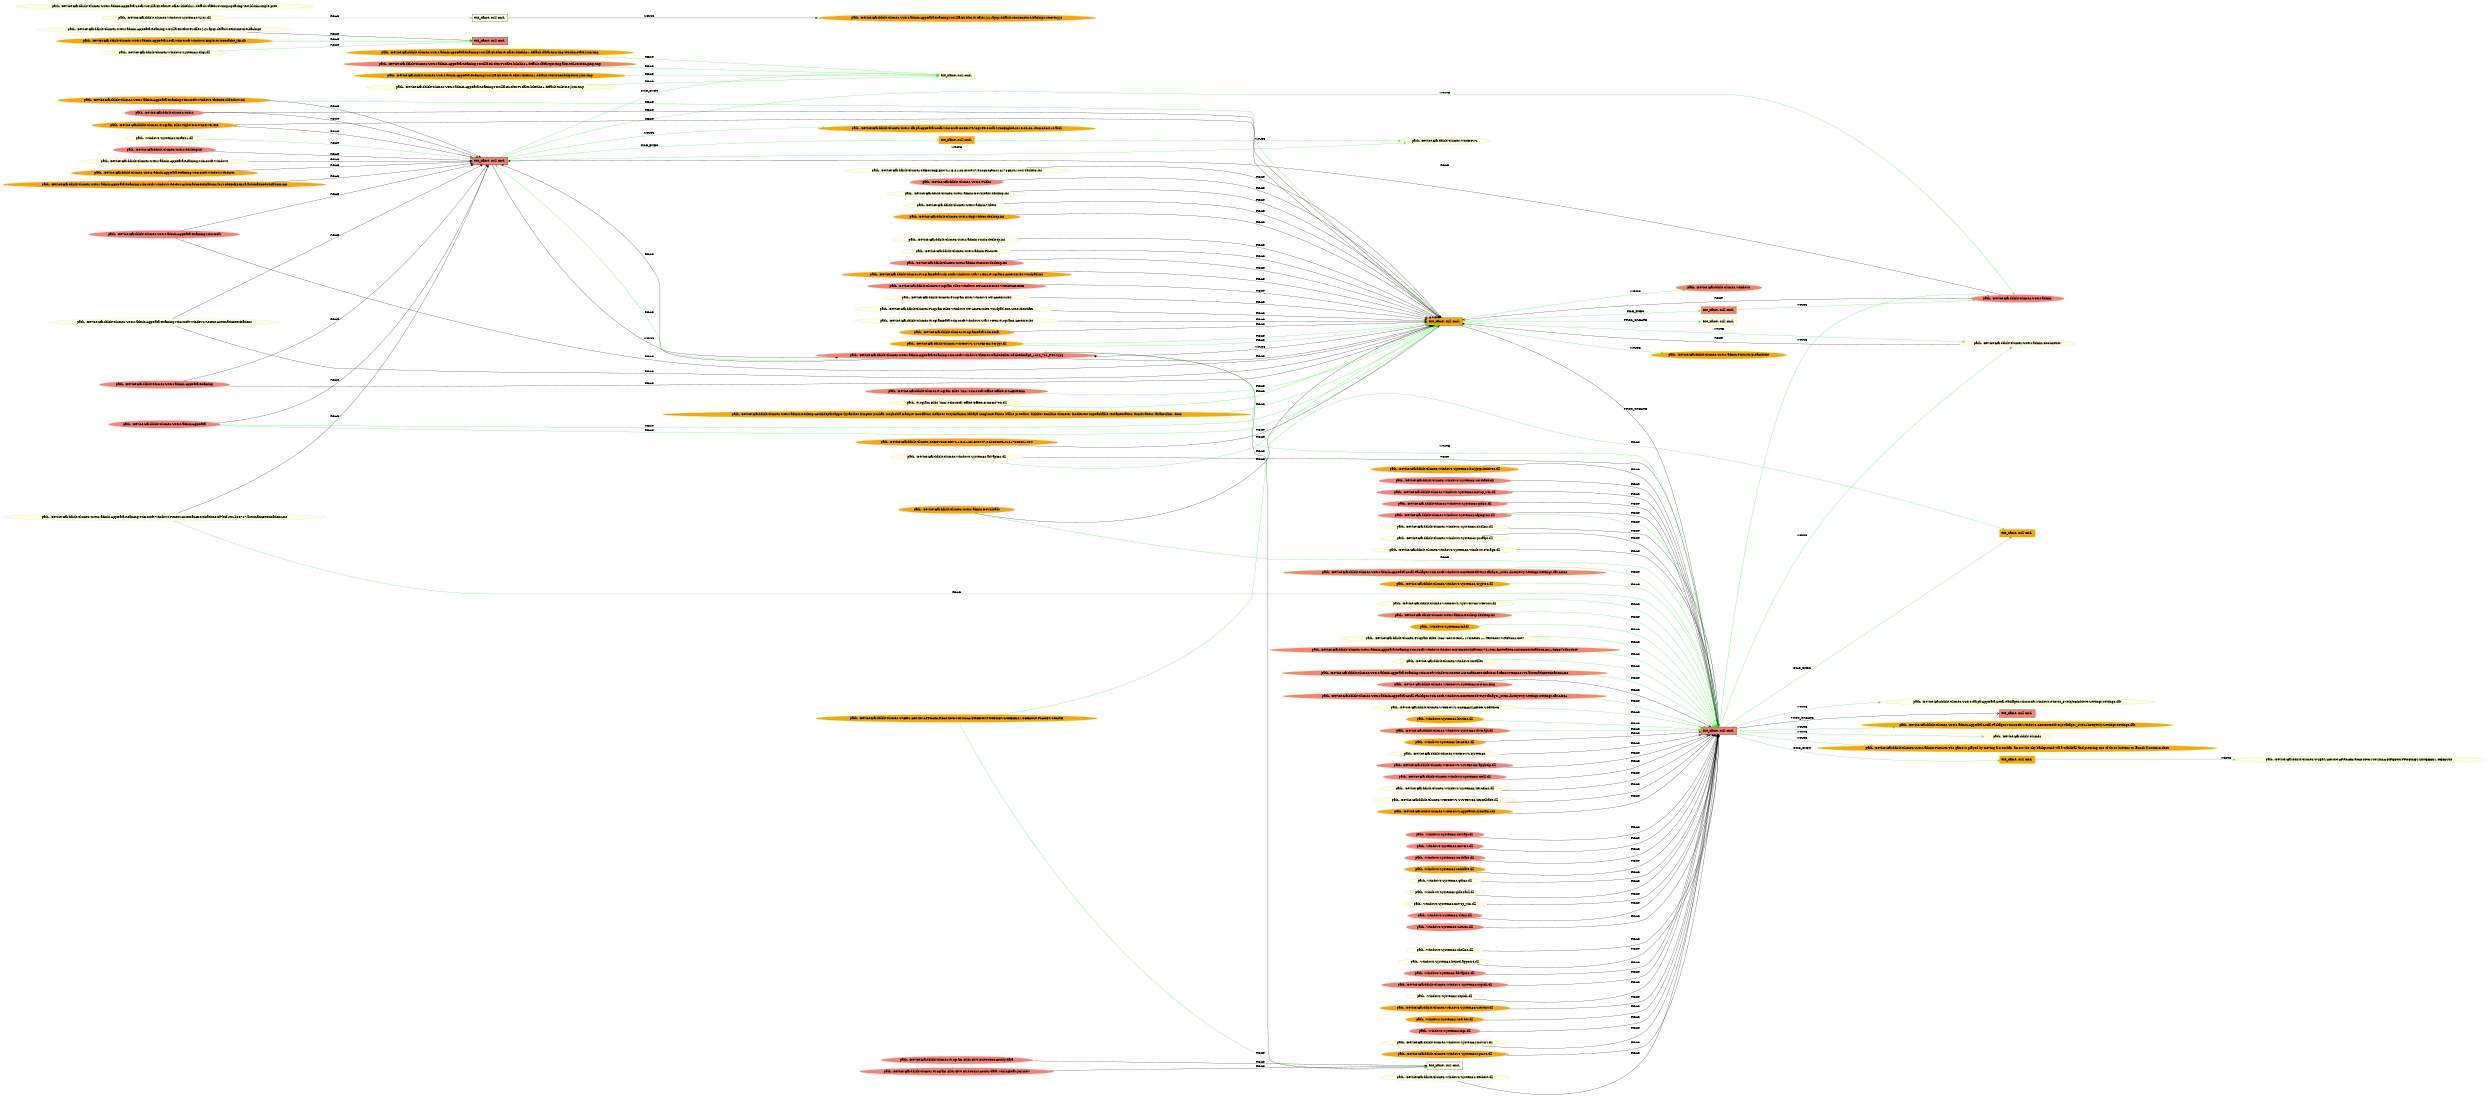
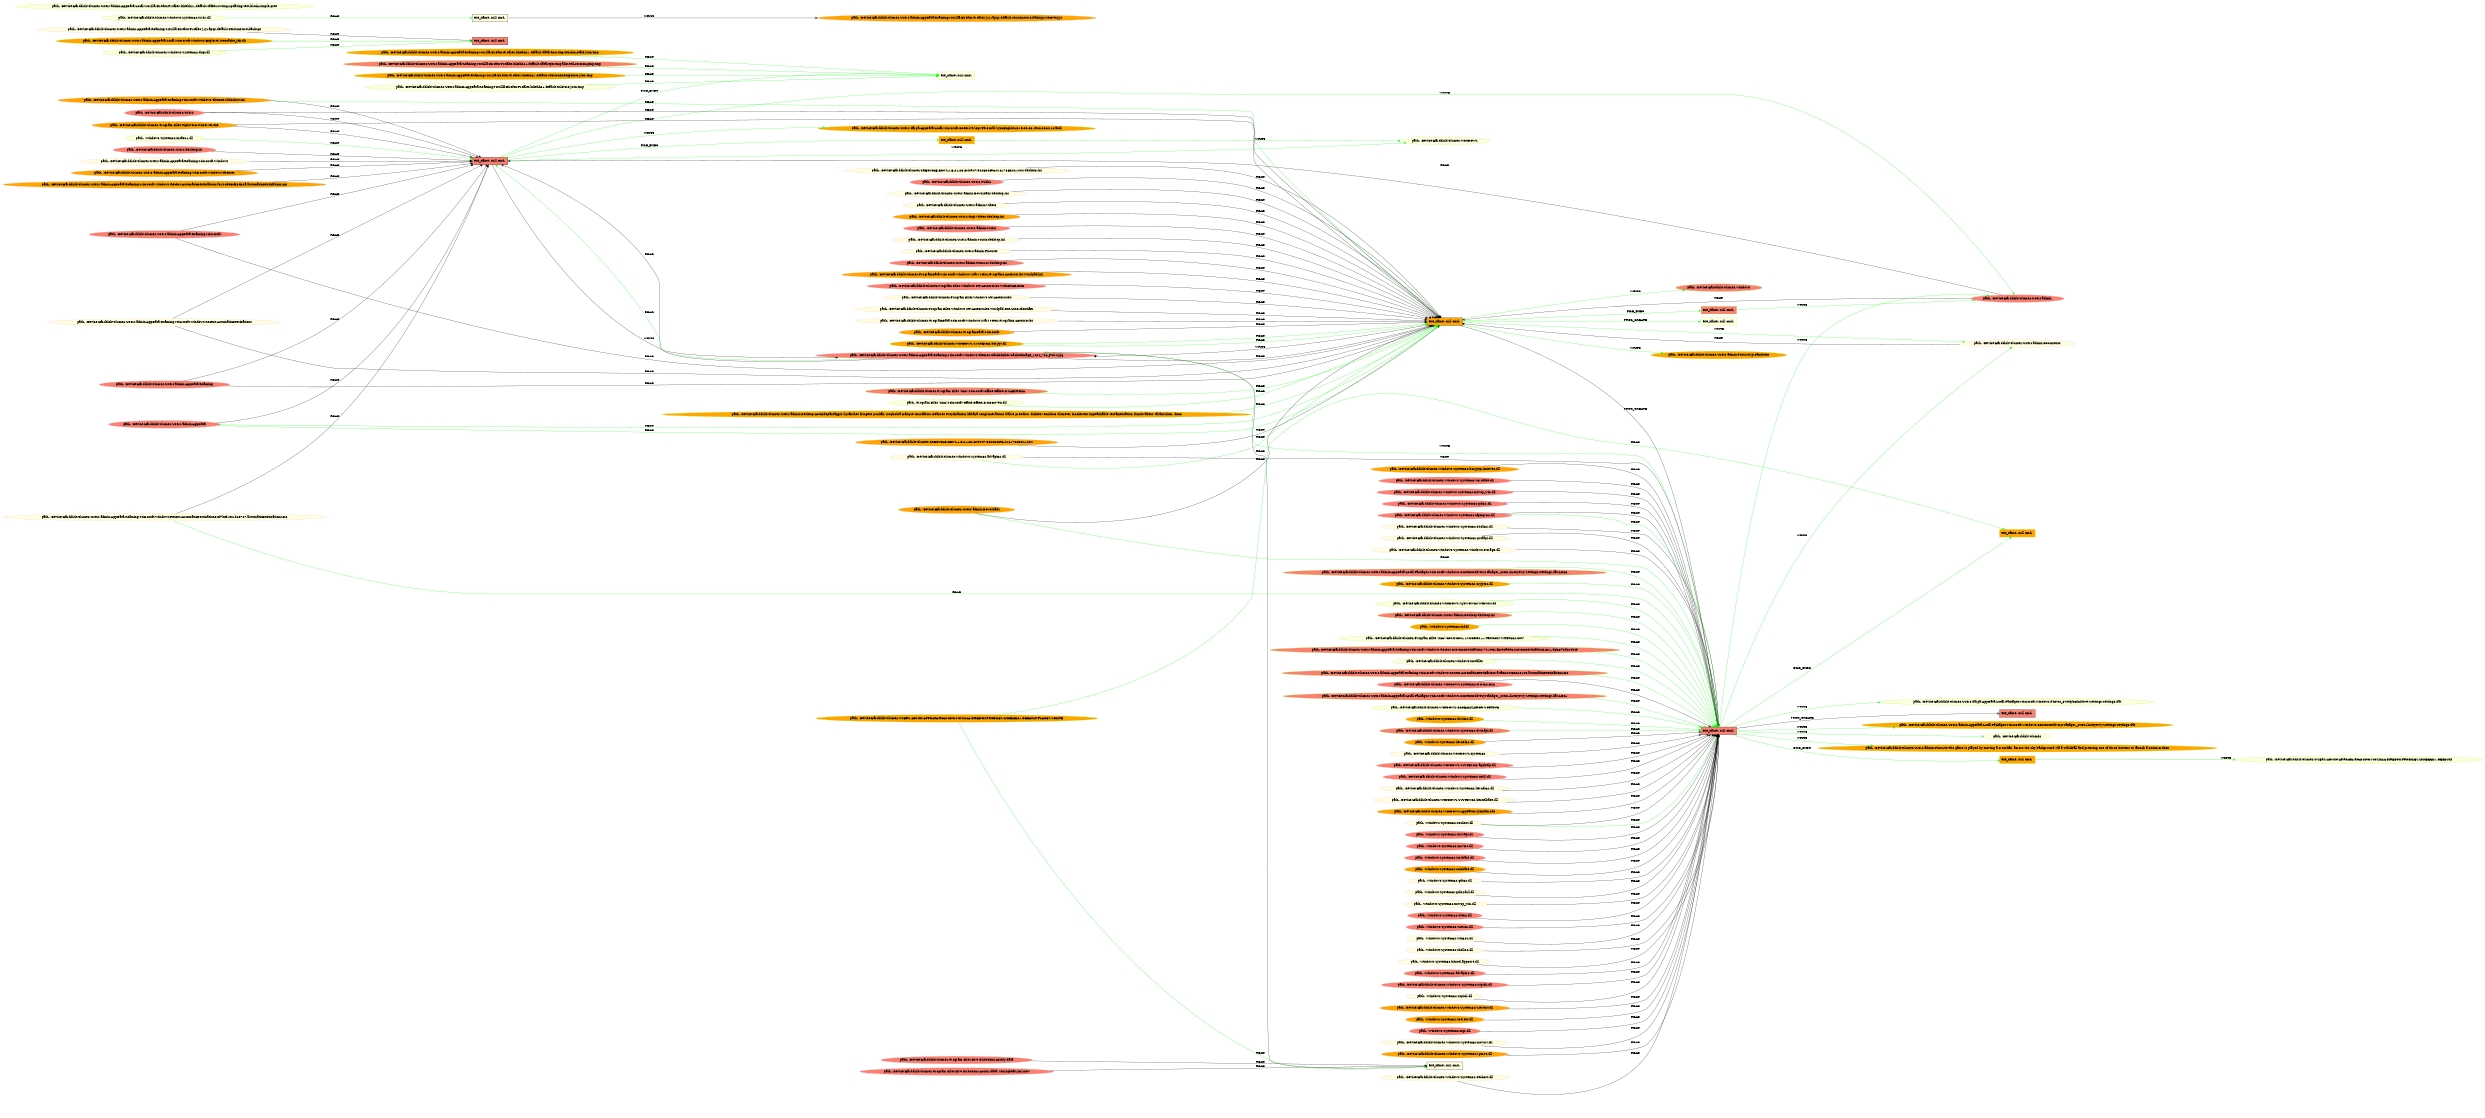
node "path: /Device/HarddiskVolume2/Users/admin/Music": added
node "path: /Windows/System32/sechost.dll": added
node "path: /Windows/System32/win32u.dll": added
